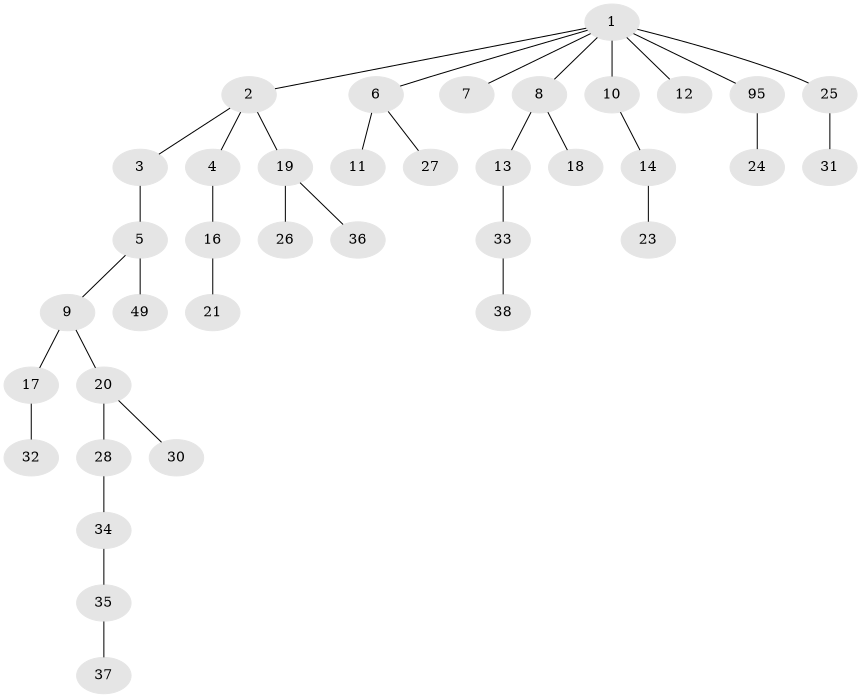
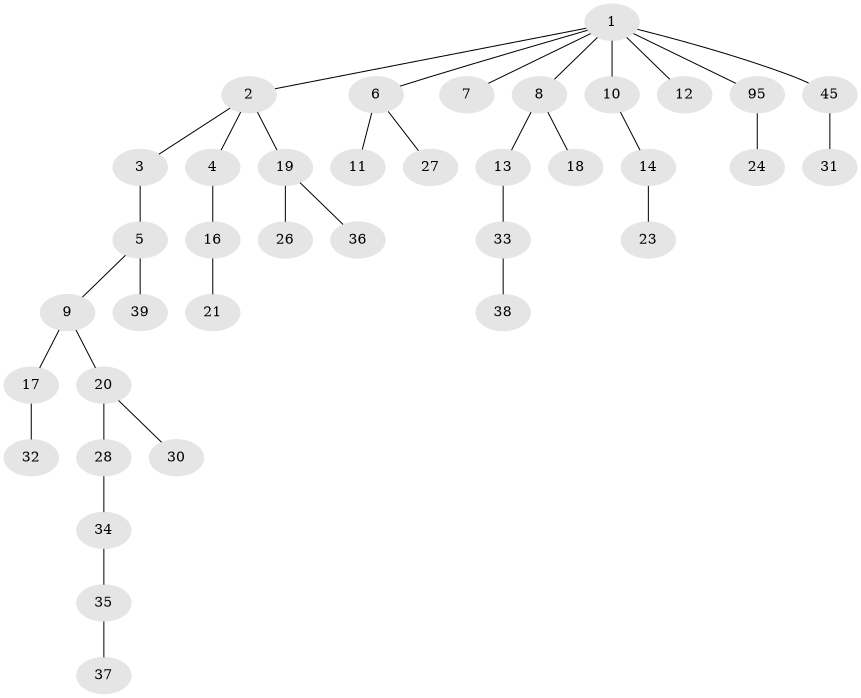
node "25": label "25" -> "45"
node "49": label "49" -> "39"
